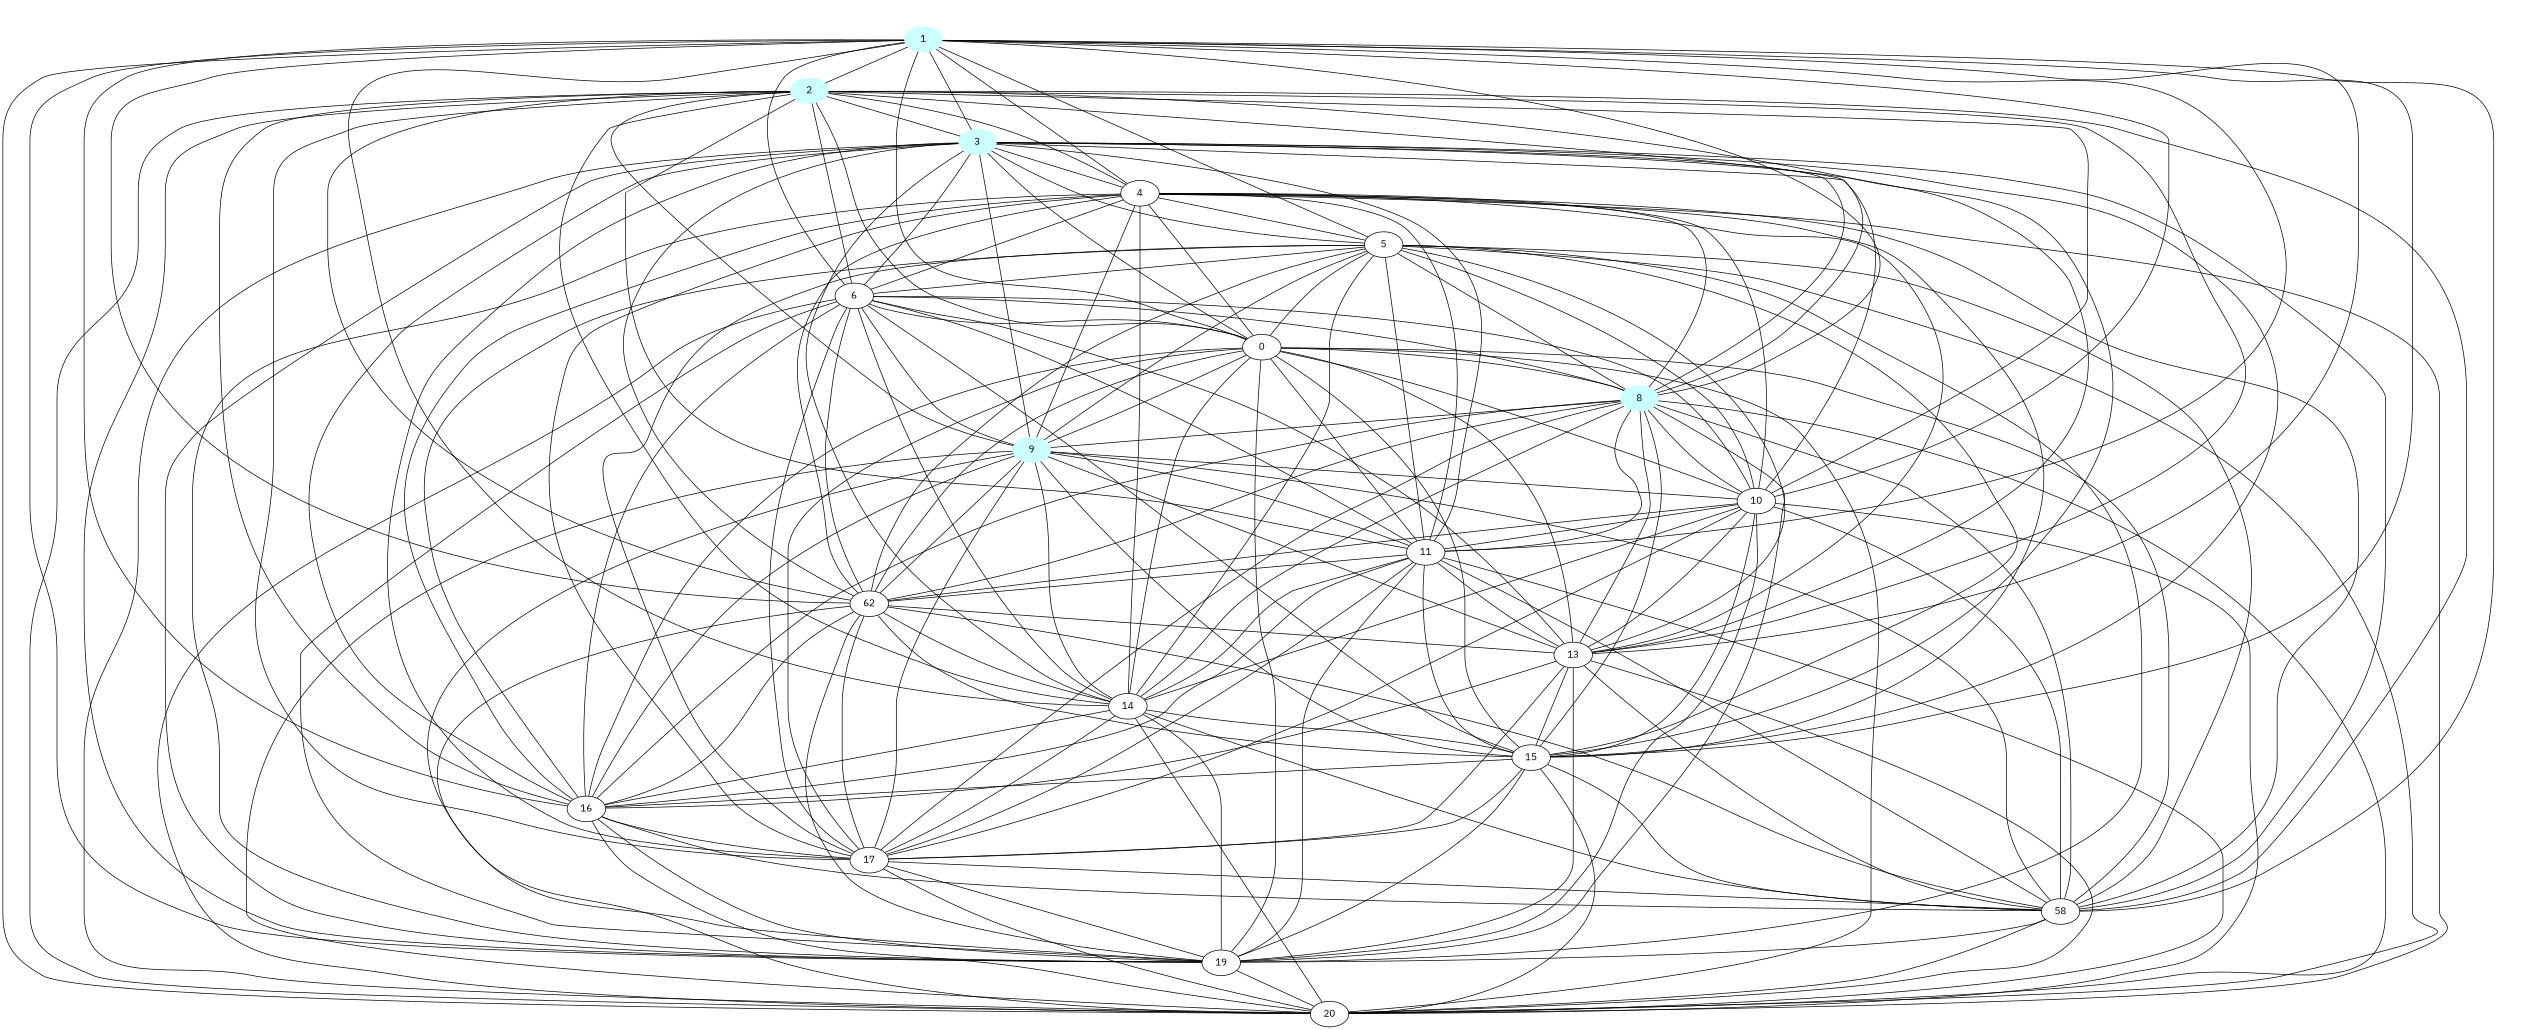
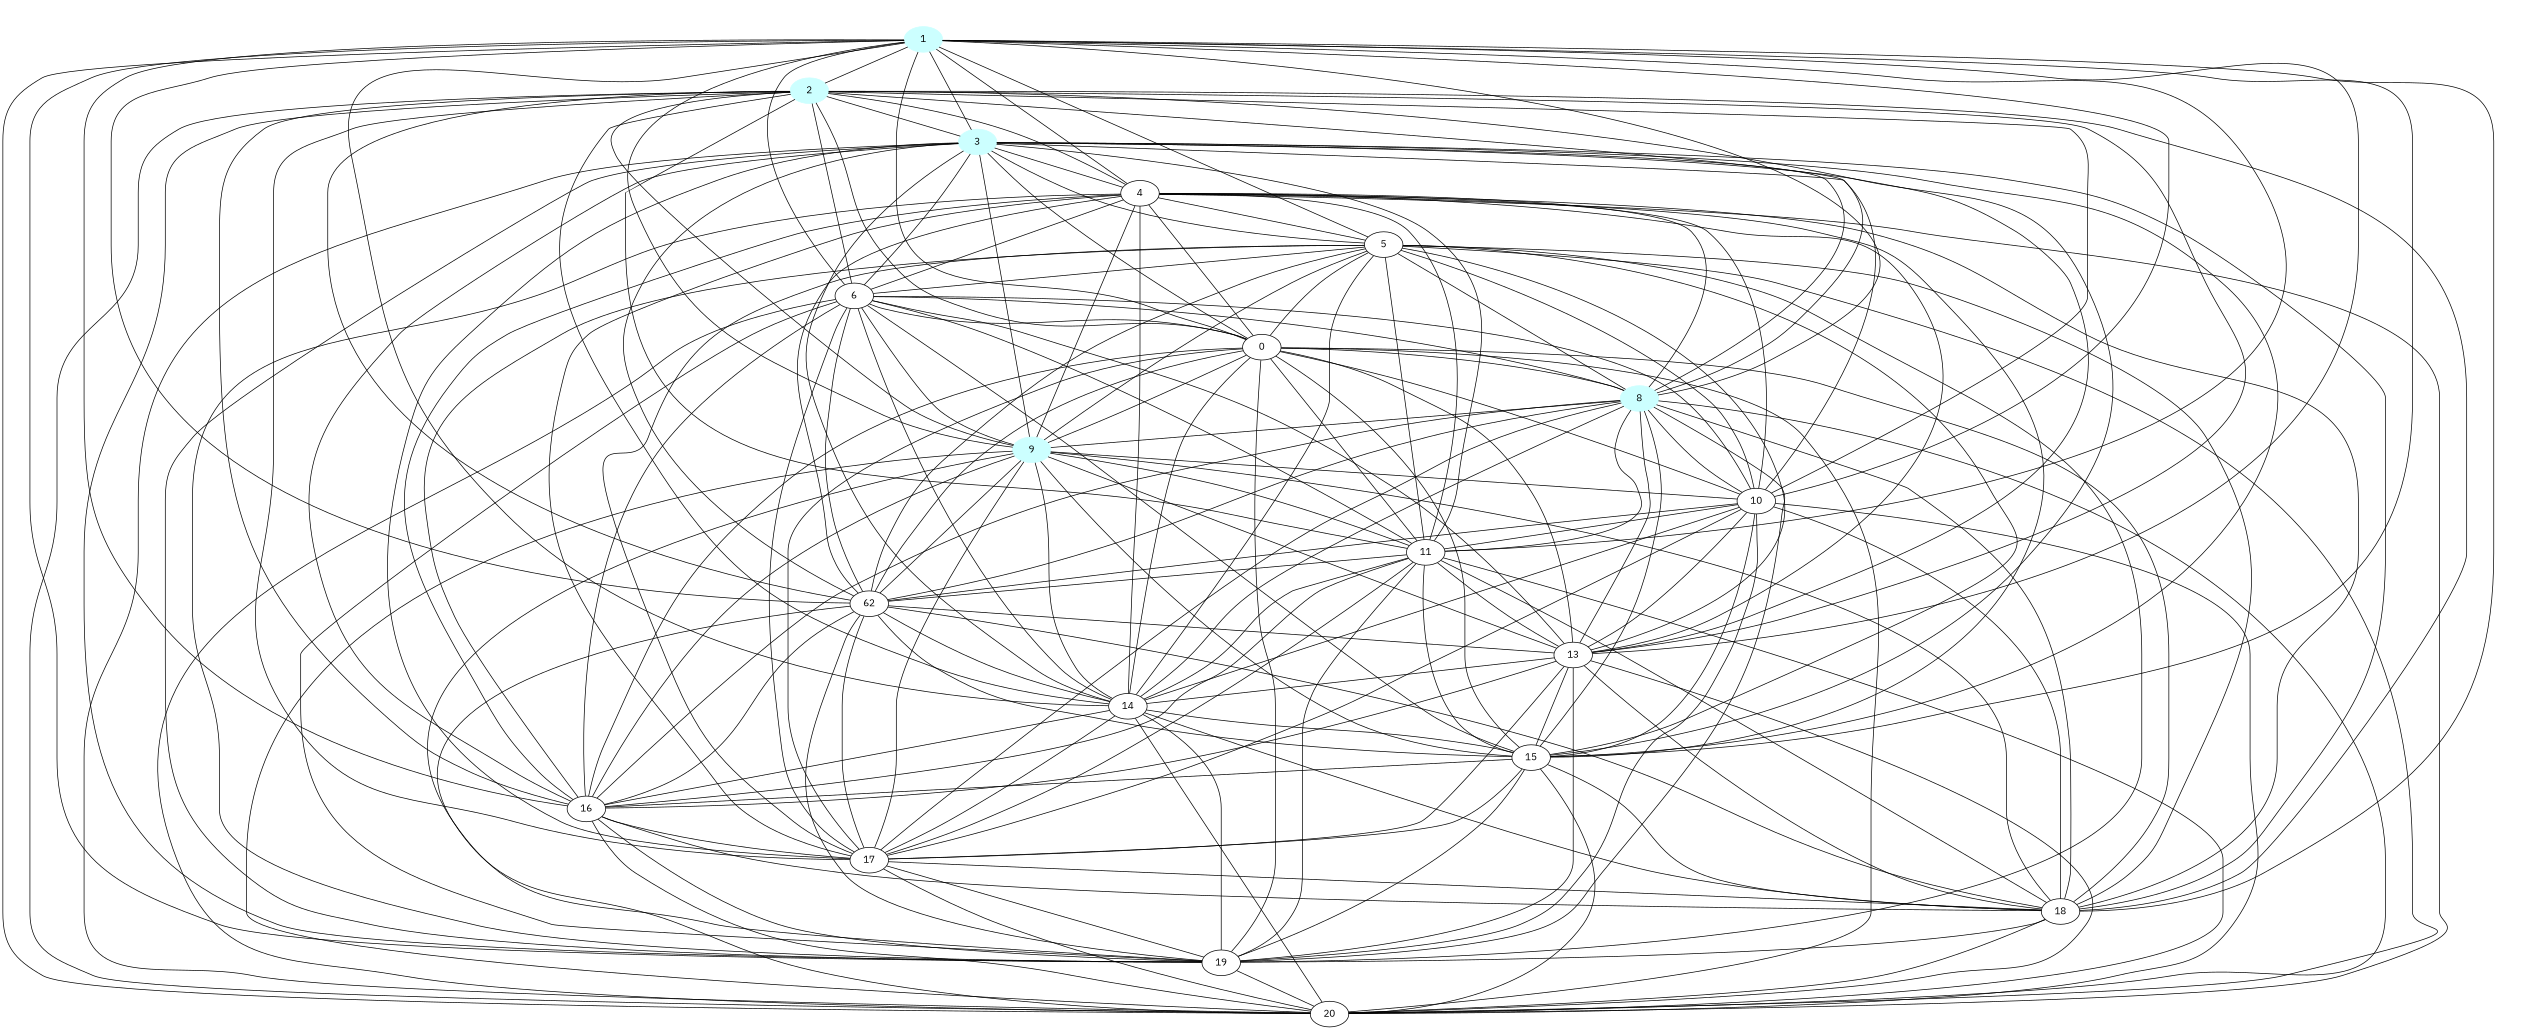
edge "1" -- "9": added
edge "13" -- "14": added
node "58": label "58" -> "18"
